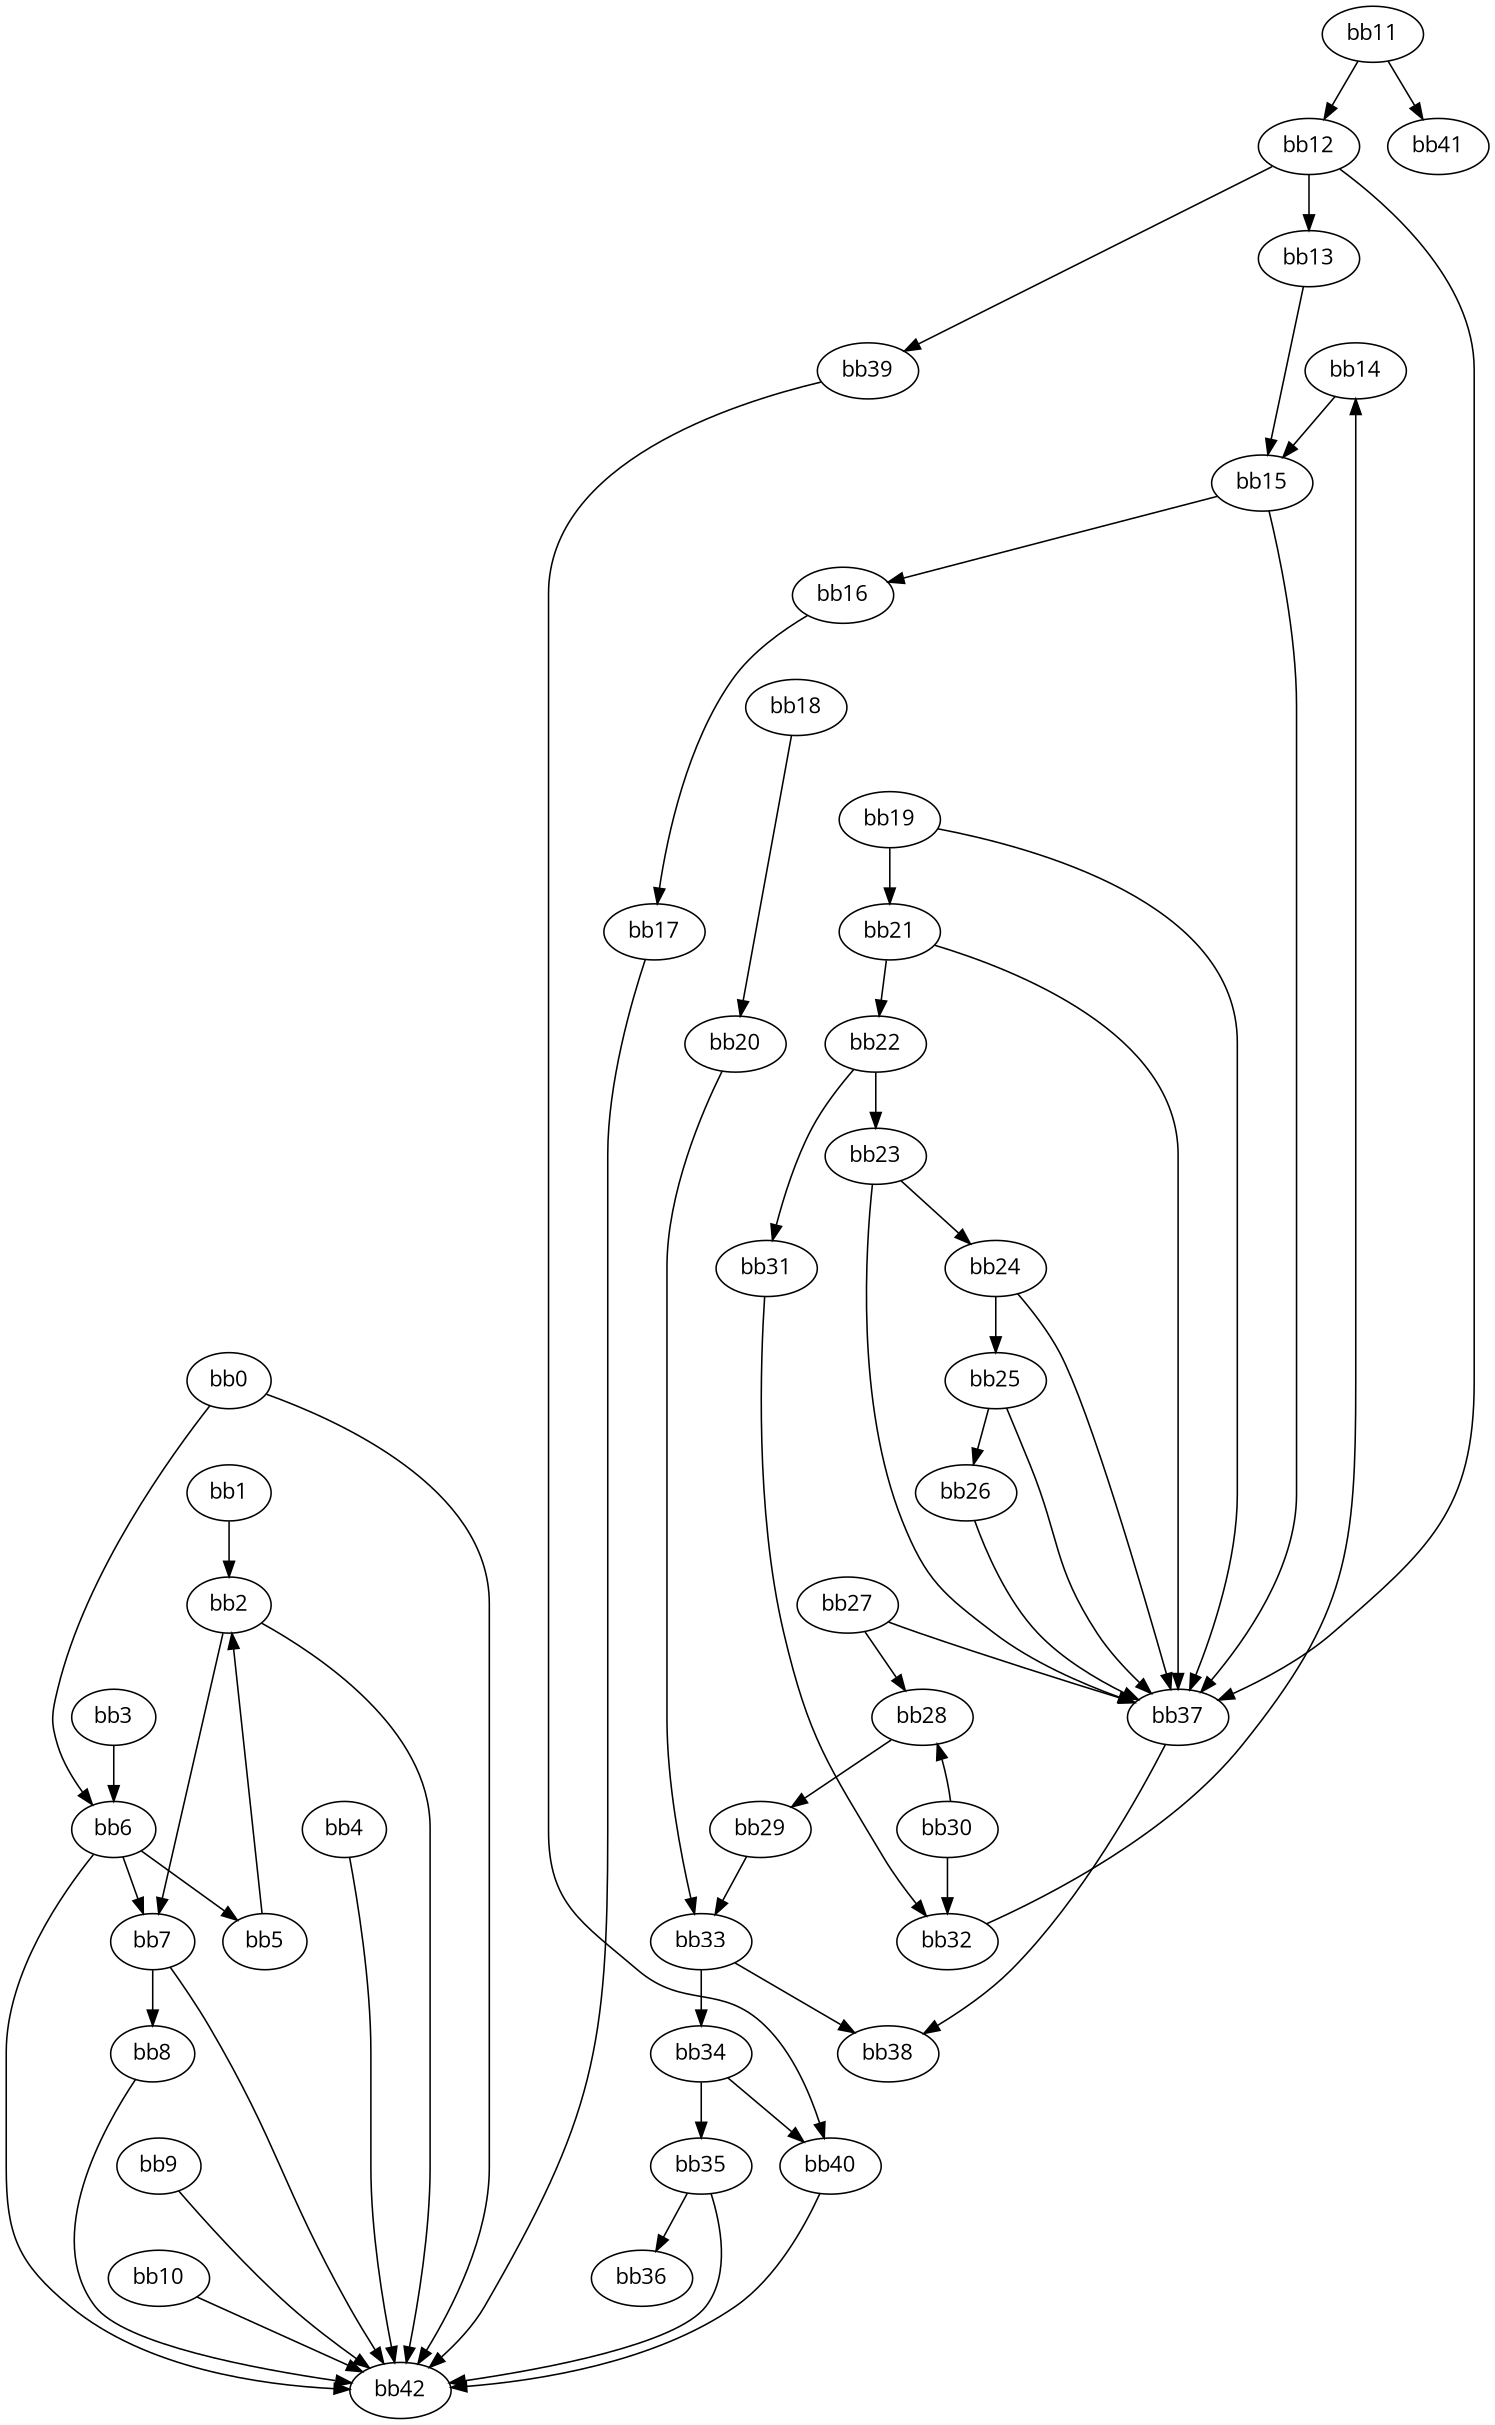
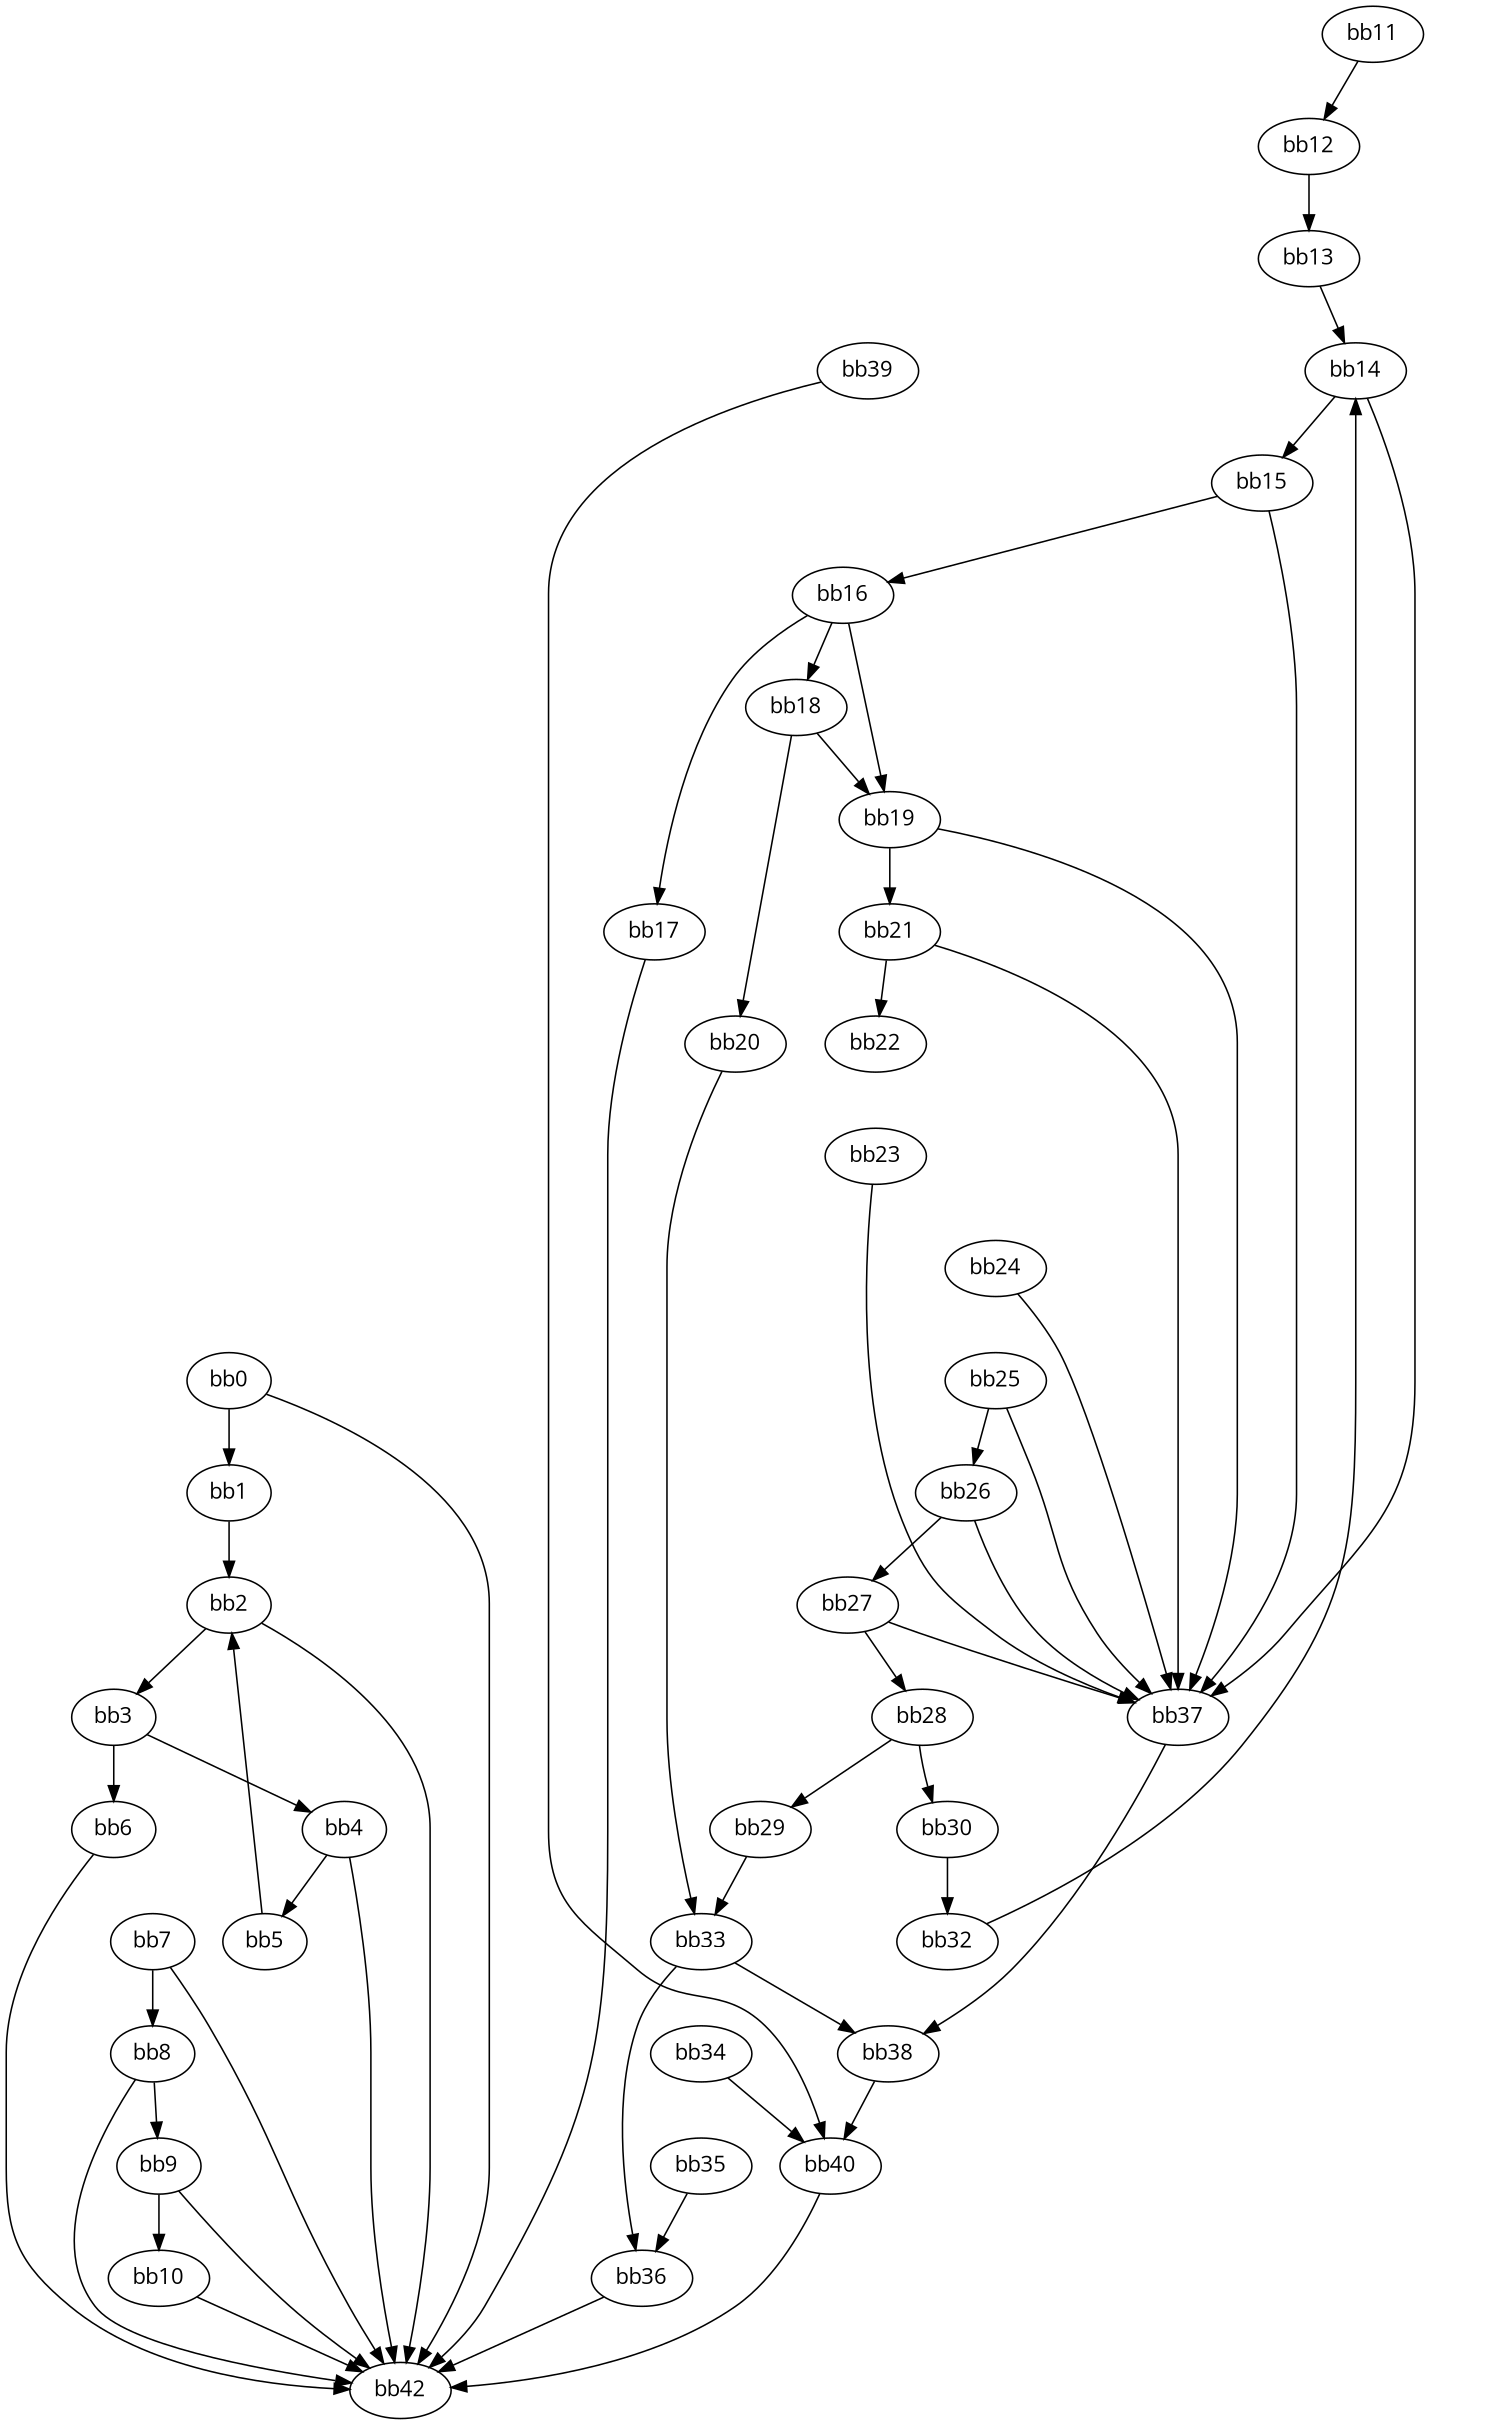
node "bb41": removed
edge "bb12" -> "bb39": removed
edge "bb13" -> "bb15": now "bb13" -> "bb14"
edge "bb16" -> "bb18": added
edge "bb16" -> "bb19": added
edge "bb18" -> "bb19": added
edge "bb12" -> "bb37": now "bb14" -> "bb37"
edge "bb22" -> "bb23": removed
edge "bb23" -> "bb24": removed
node "bb31": removed
edge "bb24" -> "bb25": removed
edge "bb26" -> "bb27": added
edge "bb0" -> "bb6": now "bb0" -> "bb1"
edge "bb2" -> "bb7": now "bb2" -> "bb3"
edge "bb3" -> "bb4": added
edge "bb30" -> "bb28": reversed
edge "bb6" -> "bb7": removed
edge "bb6" -> "bb5": now "bb4" -> "bb5"
edge "bb33" -> "bb34": now "bb33" -> "bb36"
edge "bb8" -> "bb9": added
edge "bb34" -> "bb35": removed
edge "bb38" -> "bb40": added
edge "bb9" -> "bb10": added
edge "bb35" -> "bb42": now "bb36" -> "bb42"
